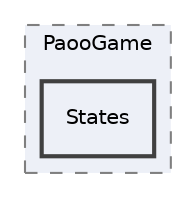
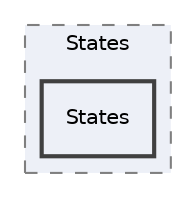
cluster "PaooGame": label "PaooGame" -> "States"
